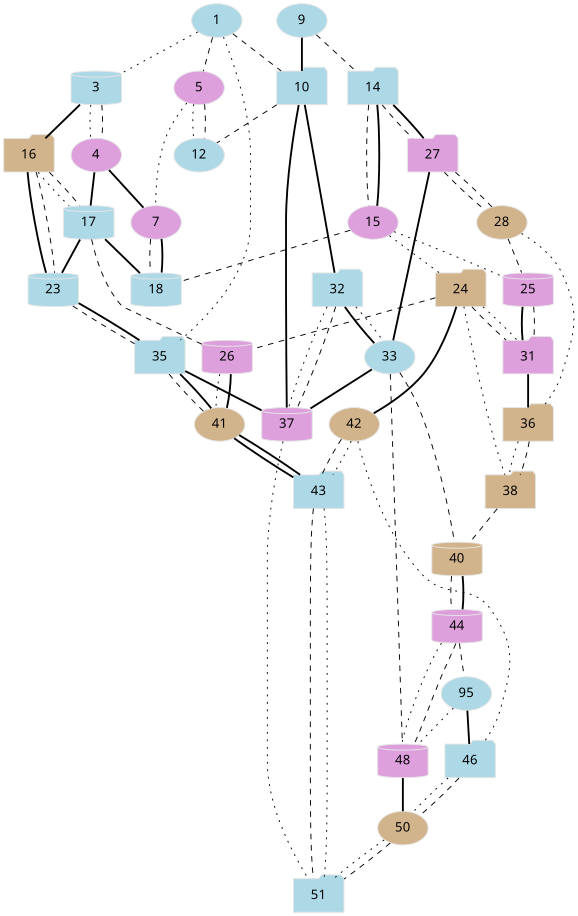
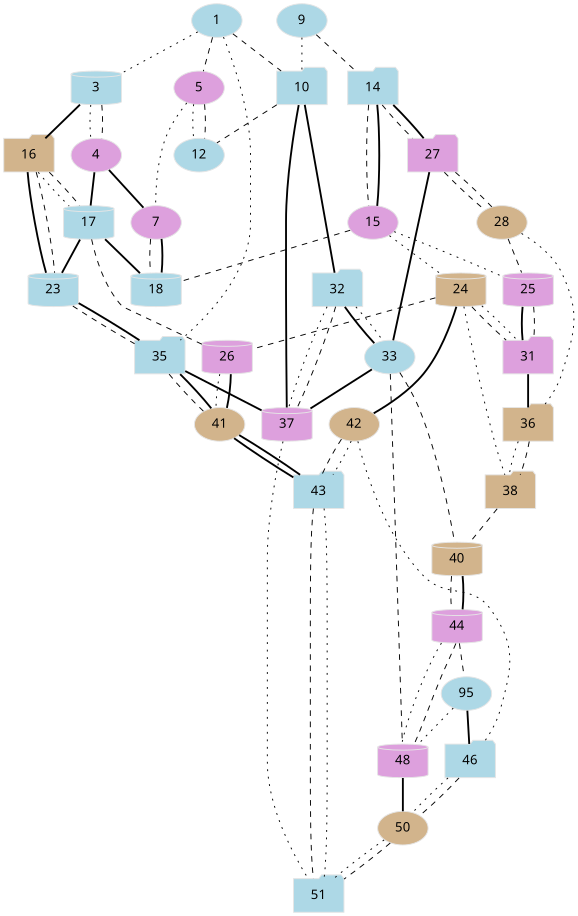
edge "9" -- "10": style bold -> dotted
node "24": shape folder -> cylinder
